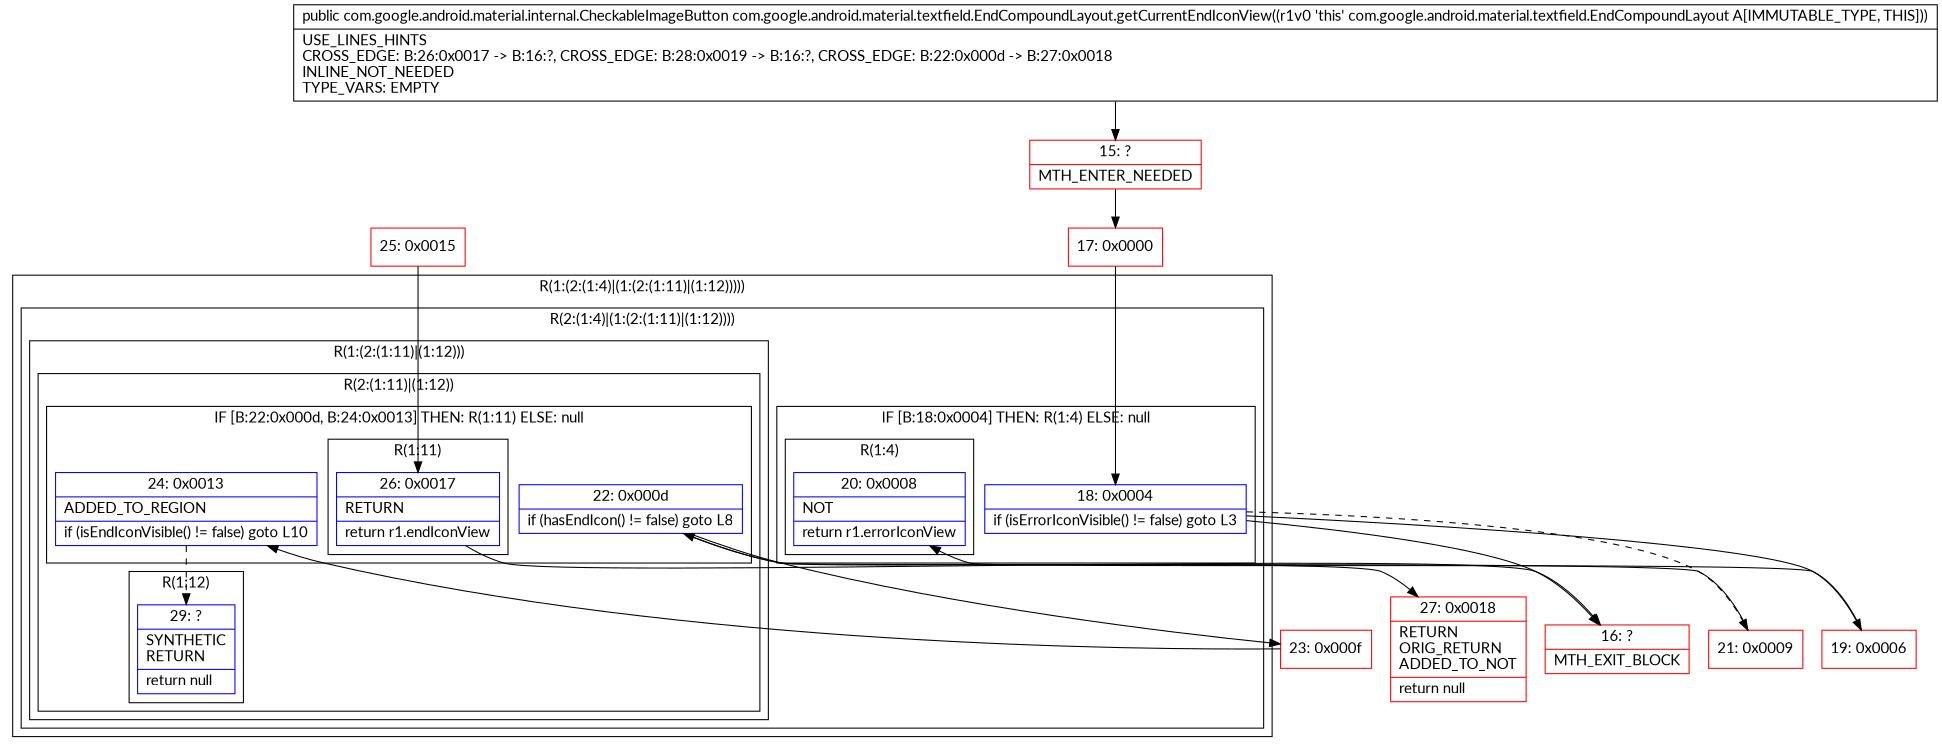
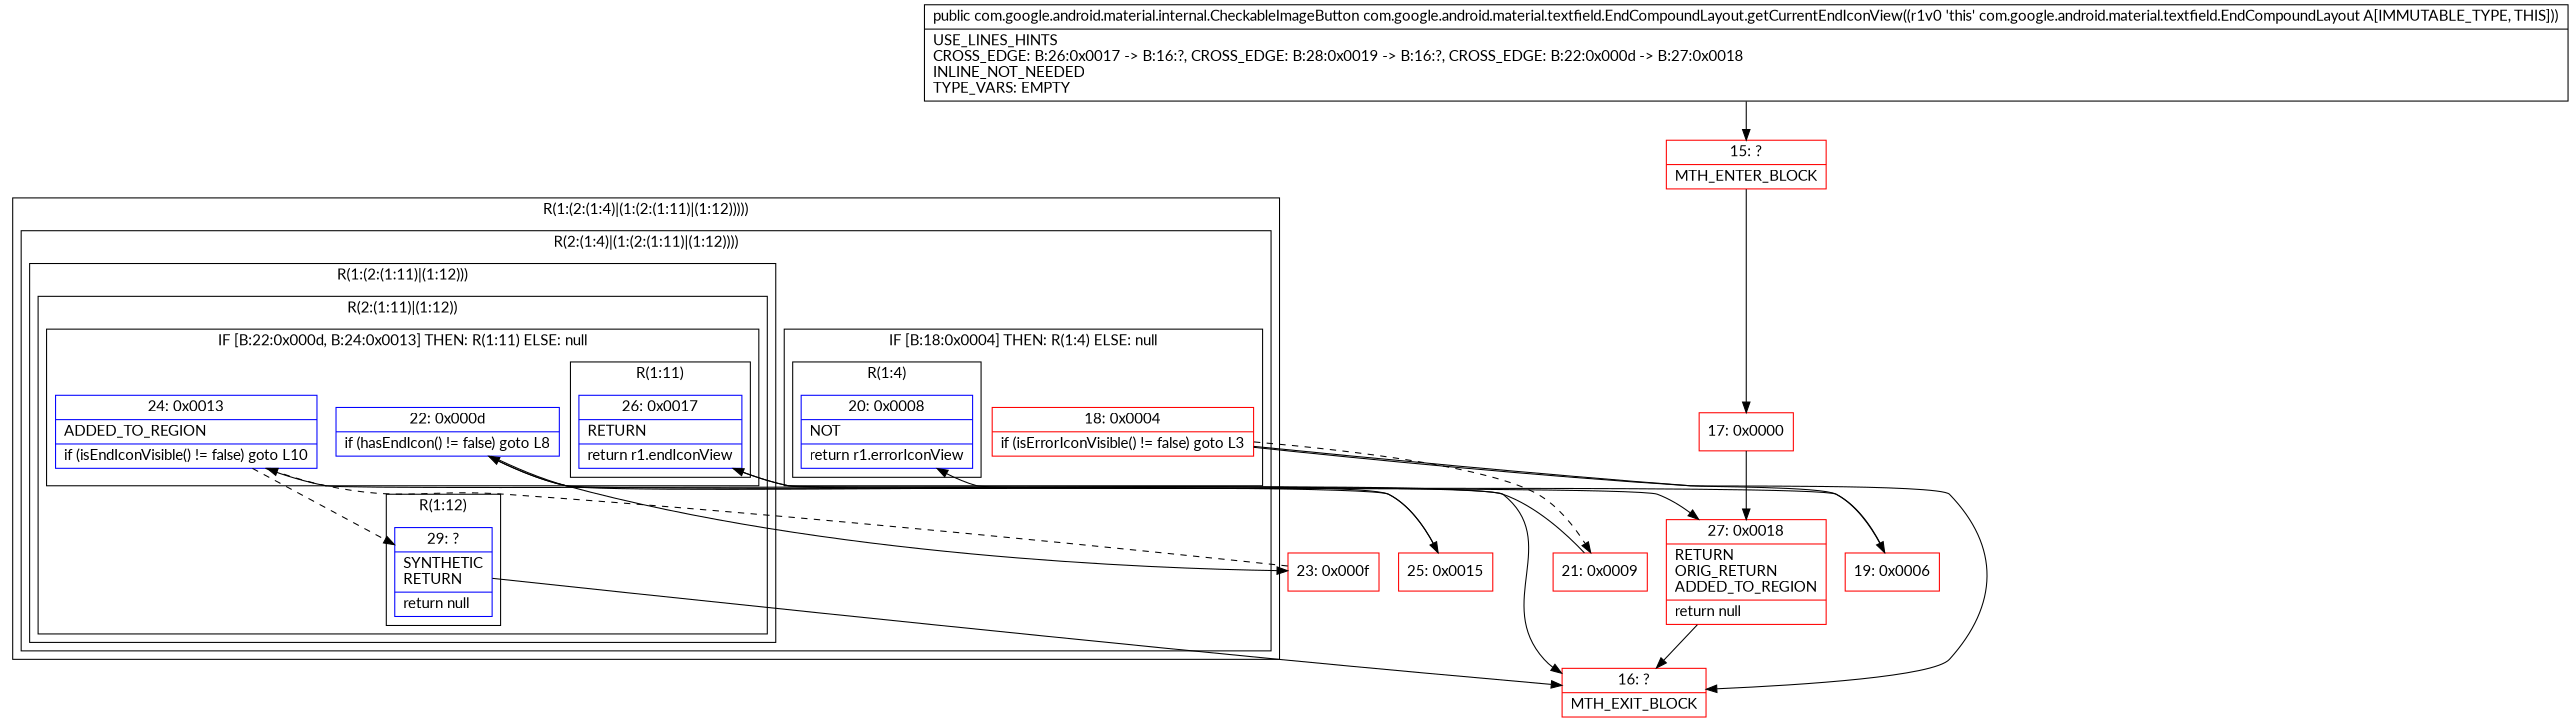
node "15: ?": text "MTH_ENTER_NEEDED" -> "MTH_ENTER_BLOCK"
edge "17: 0x0000" -> "18: 0x0004": now "17: 0x0000" -> "27: 0x0018"
edge "24: 0x0013" -> "25: 0x0015": added
node "18: 0x0004": color blue -> red
edge "23: 0x000f" -> "24: 0x0013": style solid -> dashed
edge "29: ?" -> "16: ?": added
edge "27: 0x0018" -> "16: ?": added
node "27: 0x0018": text "ADDED_TO_NOT" -> "ADDED_TO_REGION"
